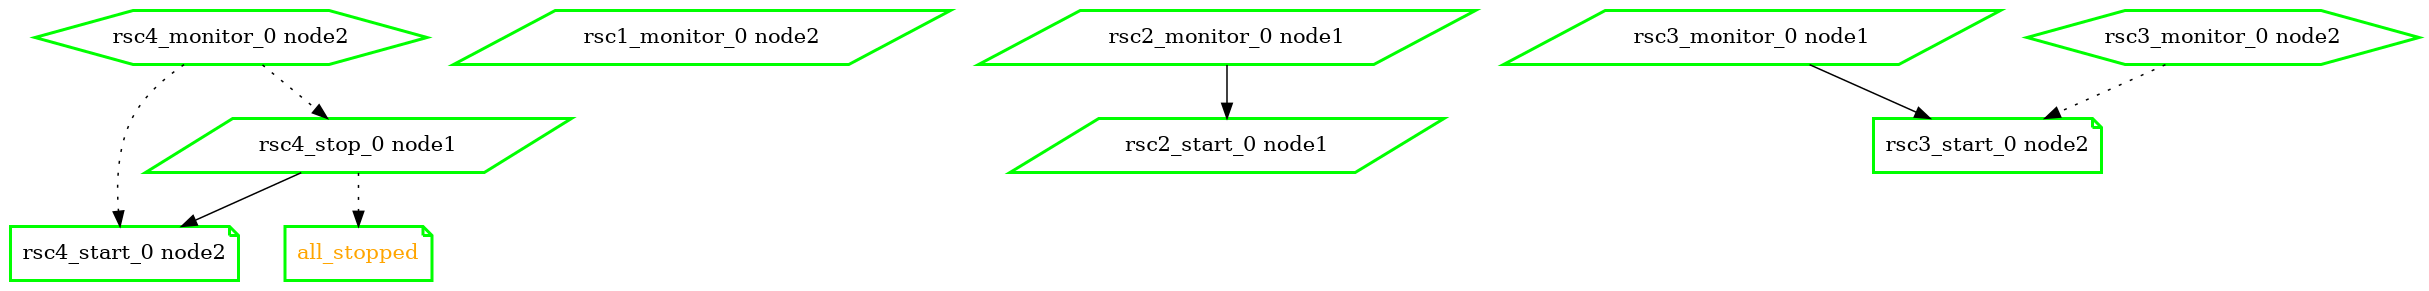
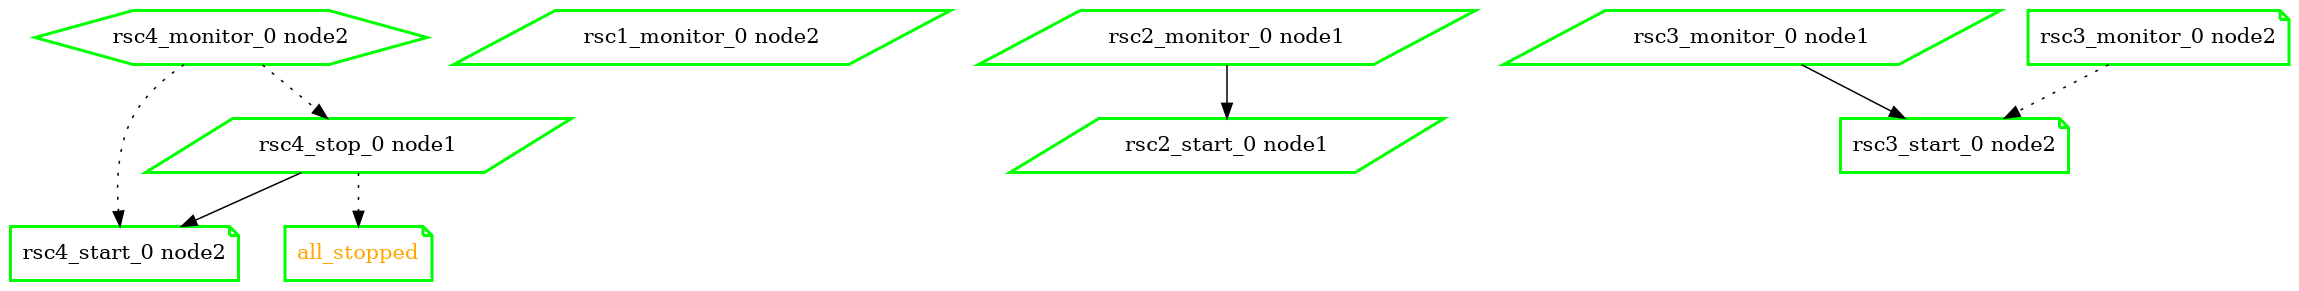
node "rsc3_monitor_0 node2": shape hexagon -> note
